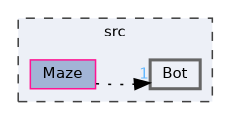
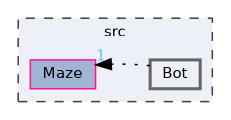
edge "Maze" -> "Bot": reversed
